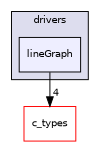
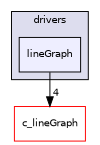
node "c_types": label "c_types" -> "c_lineGraph"
